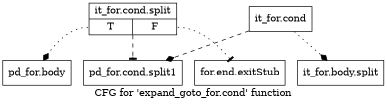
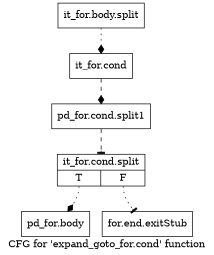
edge "it_for.cond" -> "it_for.body.split": reversed
edge "it_for.cond.split" -> "pd_for.cond.split1": reversed
